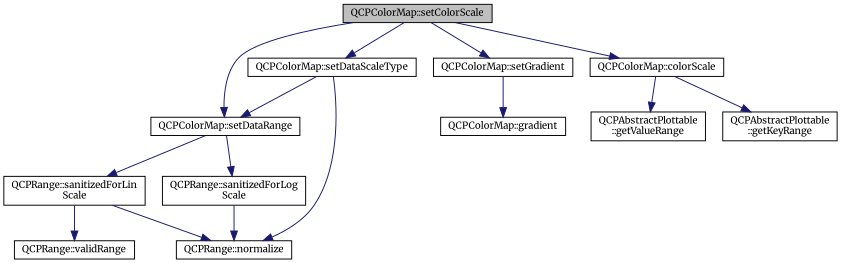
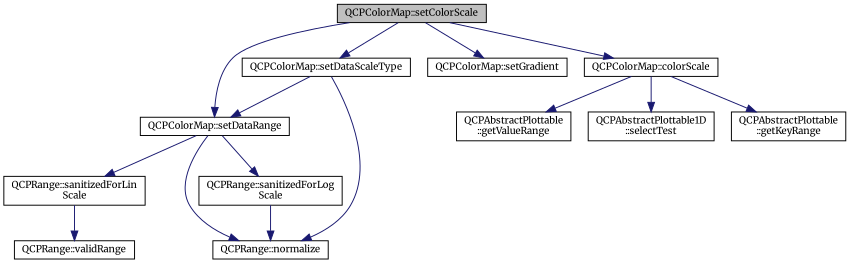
node "QCPColorMap::gradient": removed
node "QCPAbstractPlottable1D ::selectTest": added
edge "QCPRange::sanitizedForLin Scale" -> "QCPRange::normalize": now "QCPColorMap::setDataRange" -> "QCPRange::normalize"
